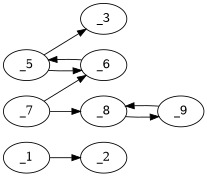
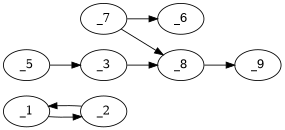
edge "_6" -> "_5": removed
edge "_5" -> "_6": removed
edge "_2" -> "_1": added
edge "_9" -> "_8": now "_3" -> "_8"
